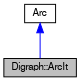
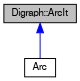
edge "Digraph::ArcIt" -> "Arc": reversed
